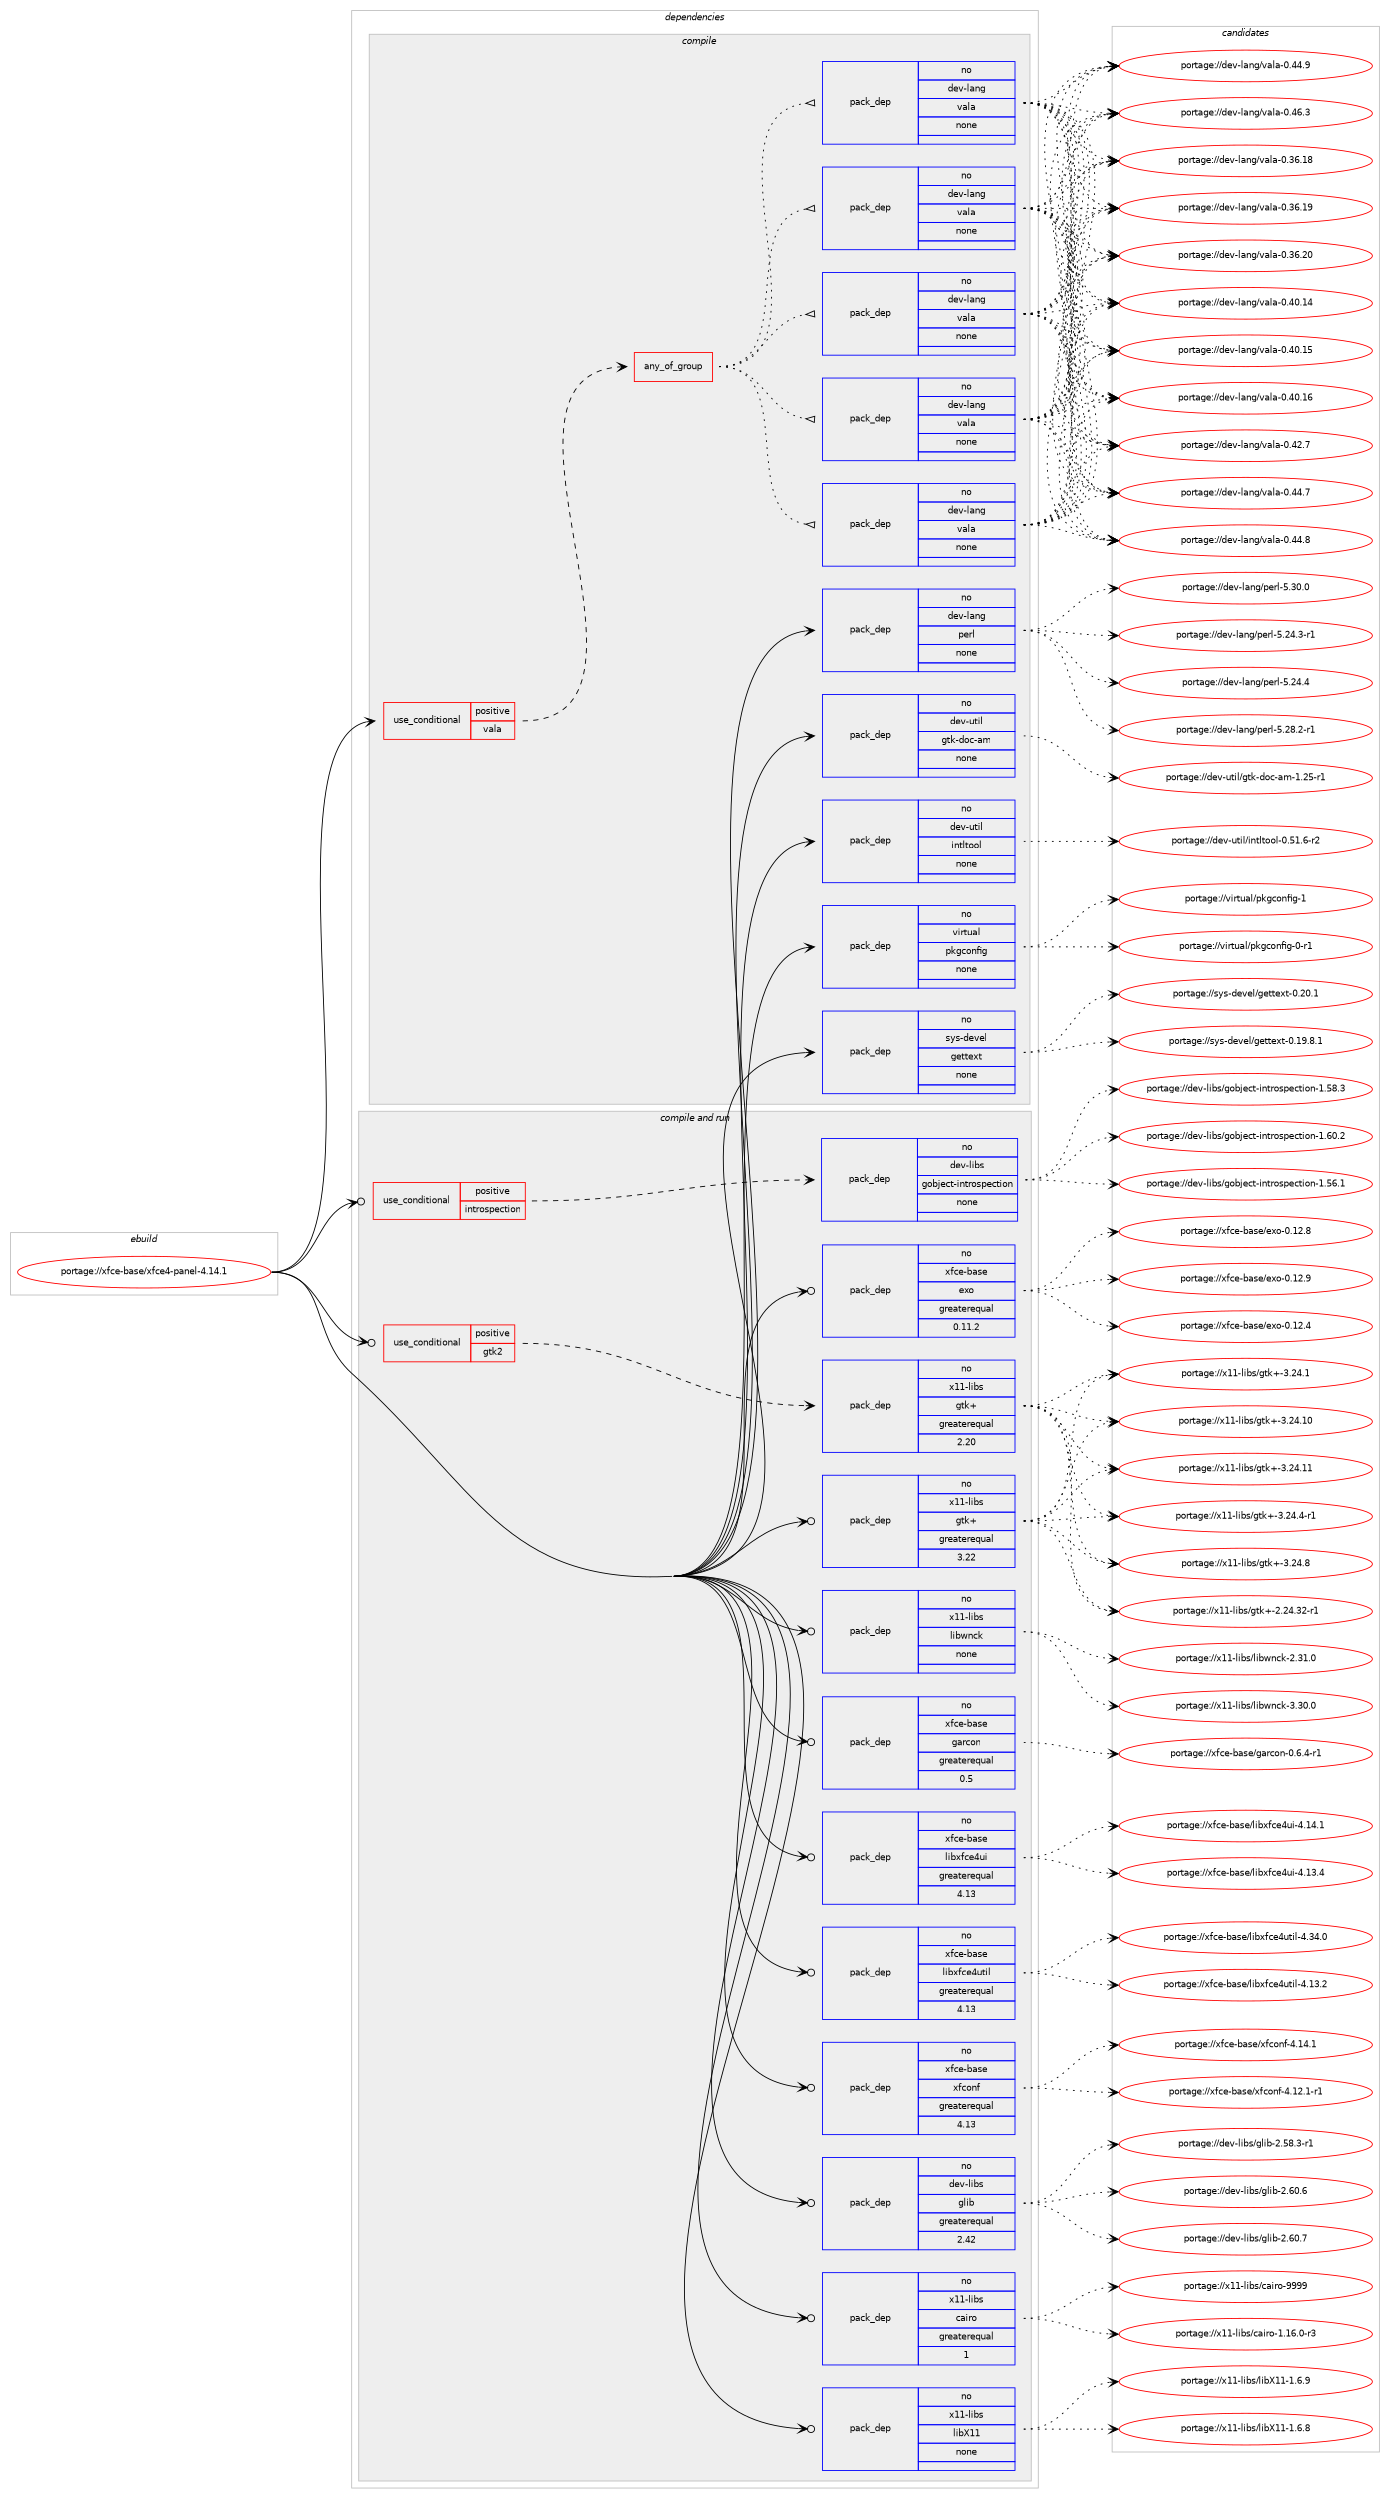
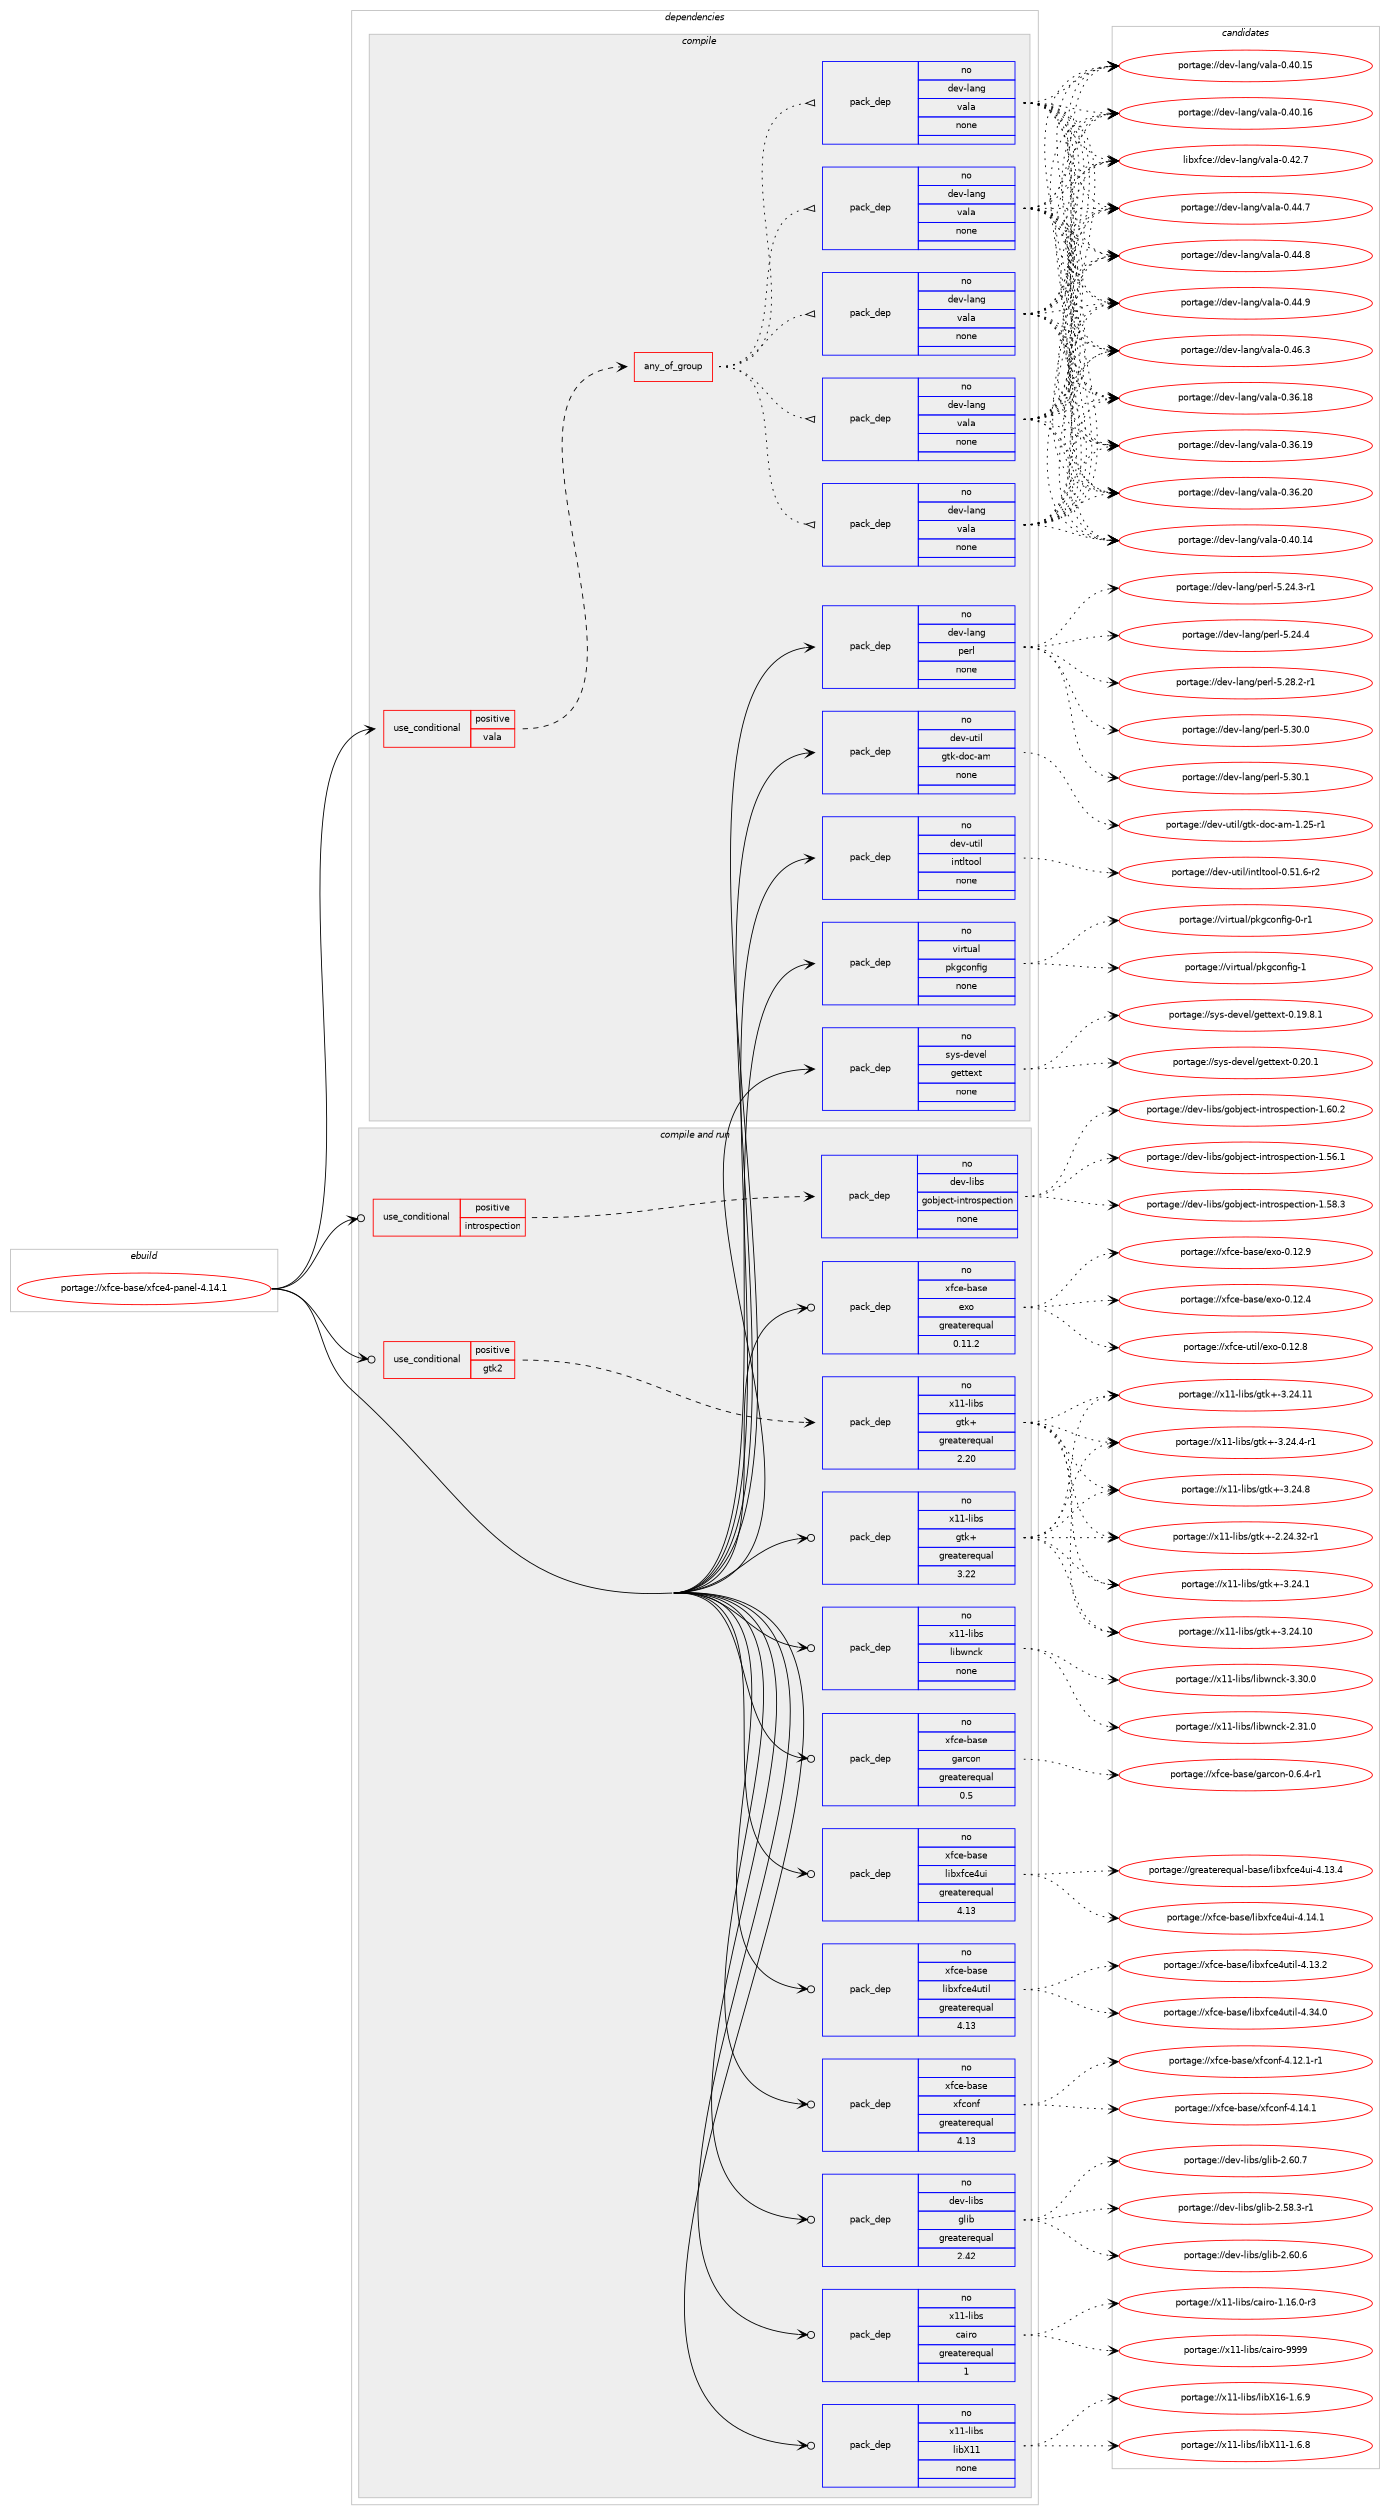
node "portage://dev-lang/vala-0.42.7": label "portage://dev-lang/vala-0.42.7" -> "libxfce://dev-lang/vala-0.42.7"
node "portage://dev-lang/perl-5.30.1": added
node "portage://xfce-base/exo-0.12.8": label "portage://xfce-base/exo-0.12.8" -> "portage://xfce-util/exo-0.12.8"
node "portage://xfce-base/libxfce4ui-4.13.4": label "portage://xfce-base/libxfce4ui-4.13.4" -> "portage://greaterequal-base/libxfce4ui-4.13.4"
node "portage://x11-libs/libX11-1.6.9": label "portage://x11-libs/libX11-1.6.9" -> "portage://x11-libs/libX16-1.6.9"
